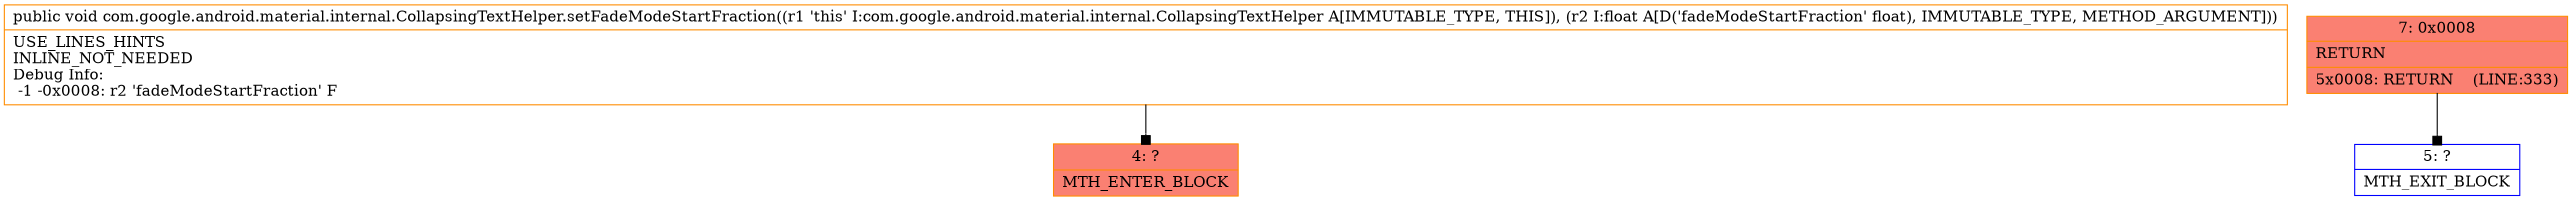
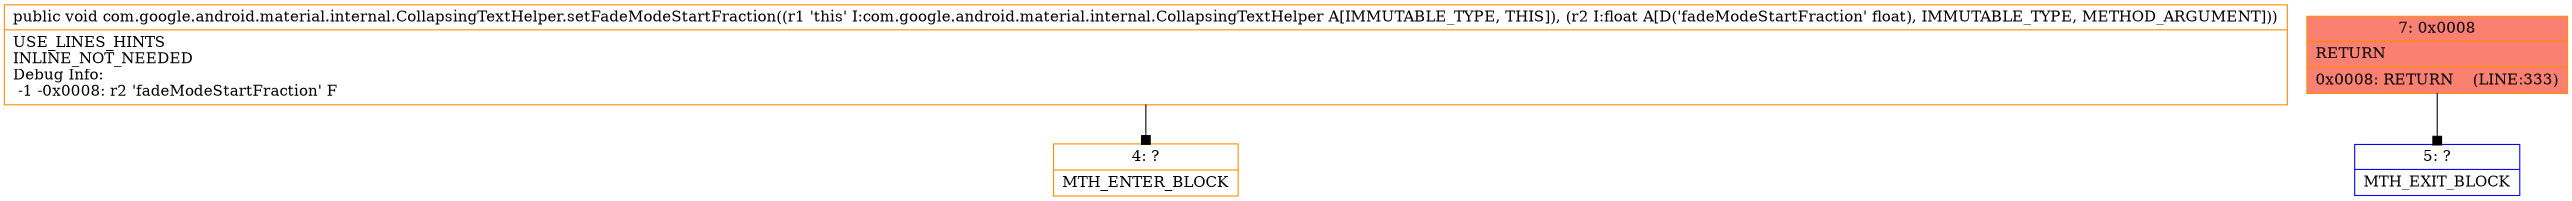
node "7: 0x0008": text "5x0008: RETURN    (LINE:333)" -> "0x0008: RETURN    (LINE:333)"
node "4: ?": fillcolor salmon -> white
